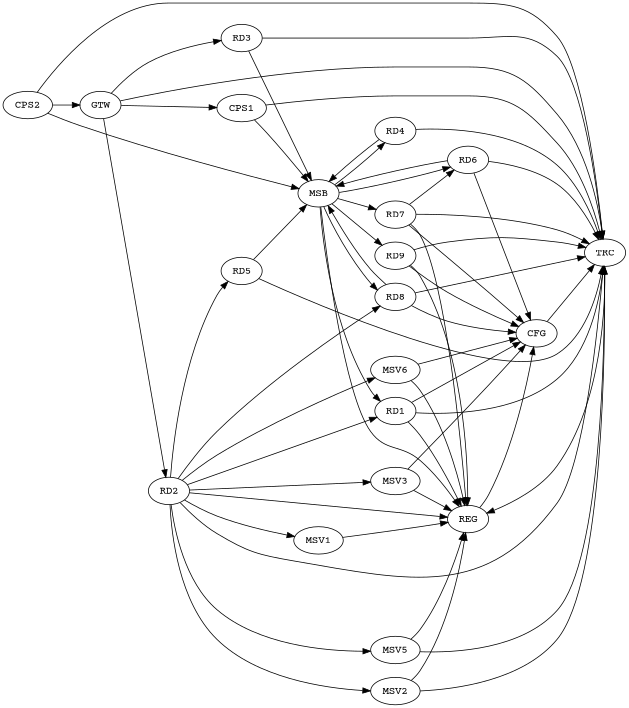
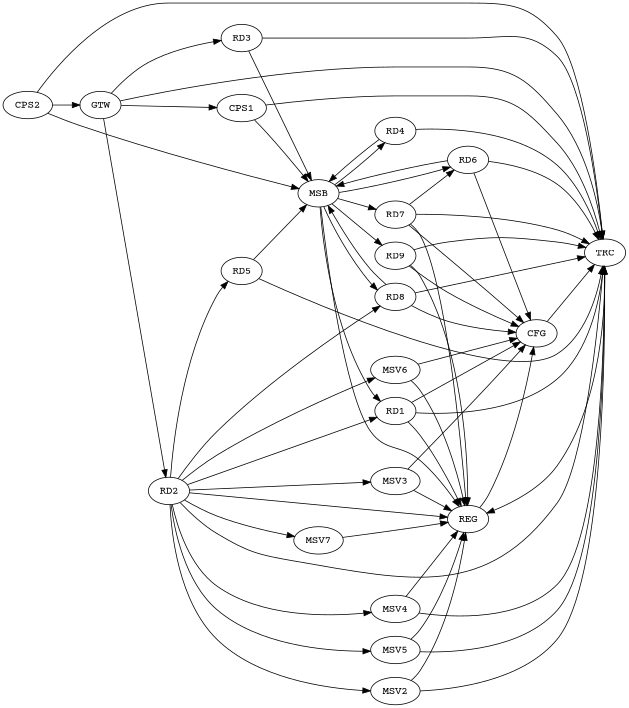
node "MSV1": label "MSV1" -> "MSV7"
node "MSV4": added
